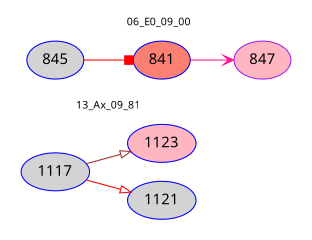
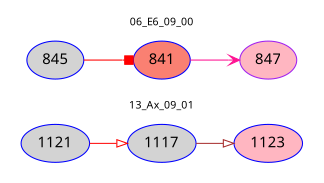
cluster "06_E0_09_00": label "06_E0_09_00" -> "06_E6_09_00"
cluster "13_Ax_09_81": label "13_Ax_09_81" -> "13_Ax_09_01"
edge "1117" -> "1121": reversed
